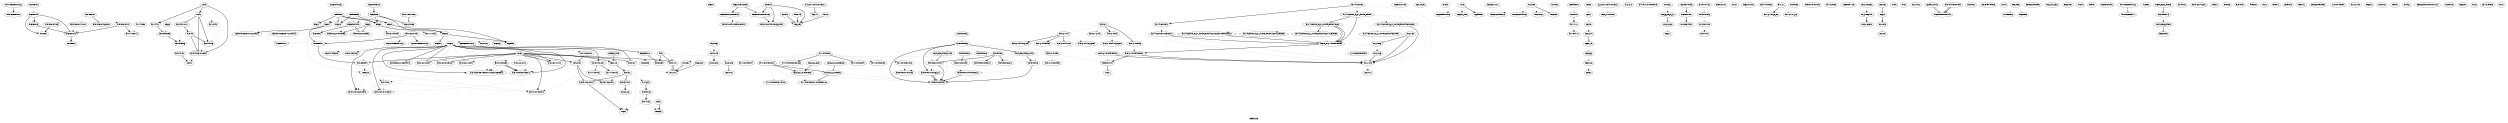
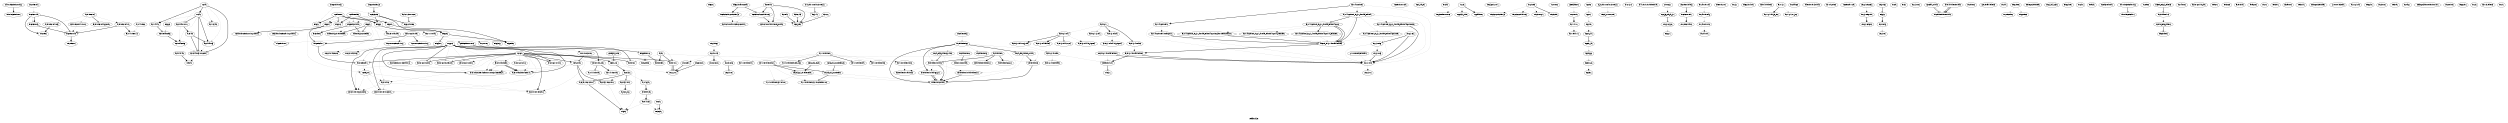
edge "Group[vagrant]" -> "File[/opt/apache-storm-0.9.6/logback/cluster.xml]": removed
